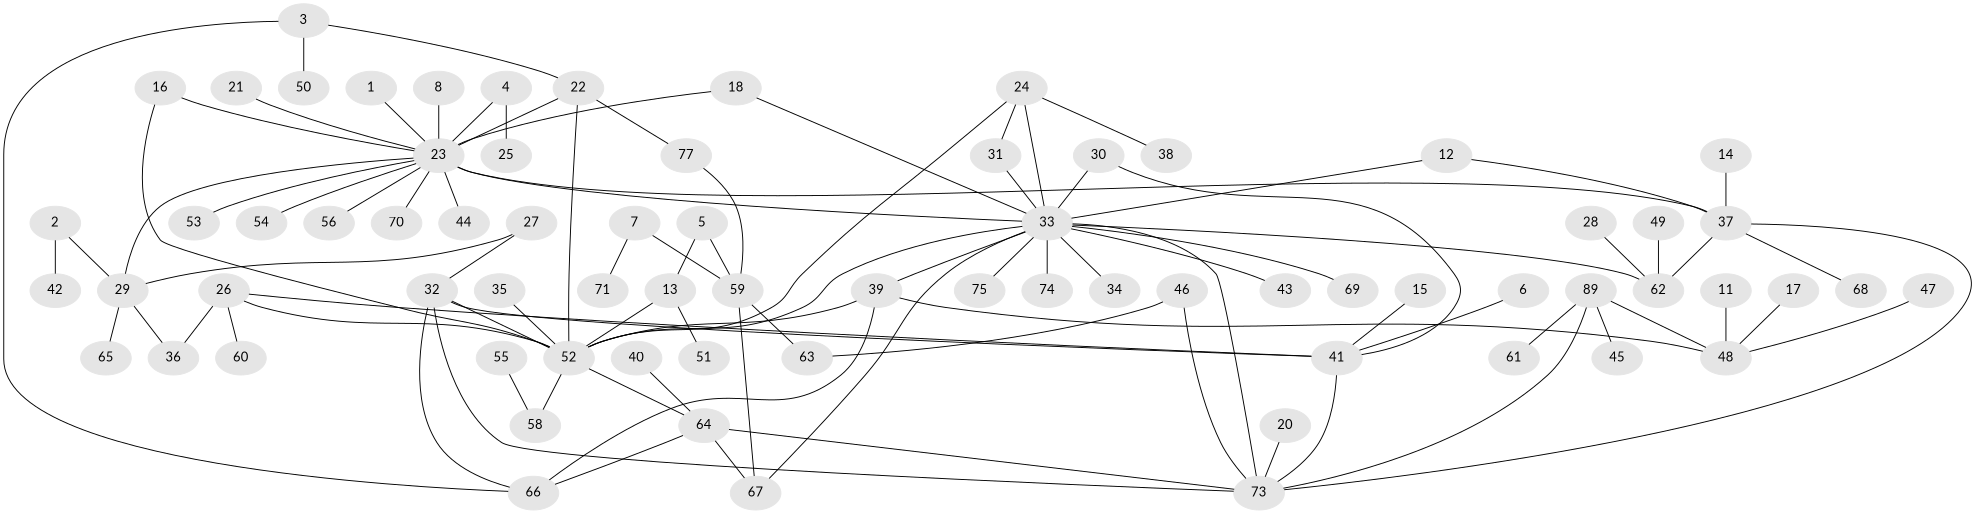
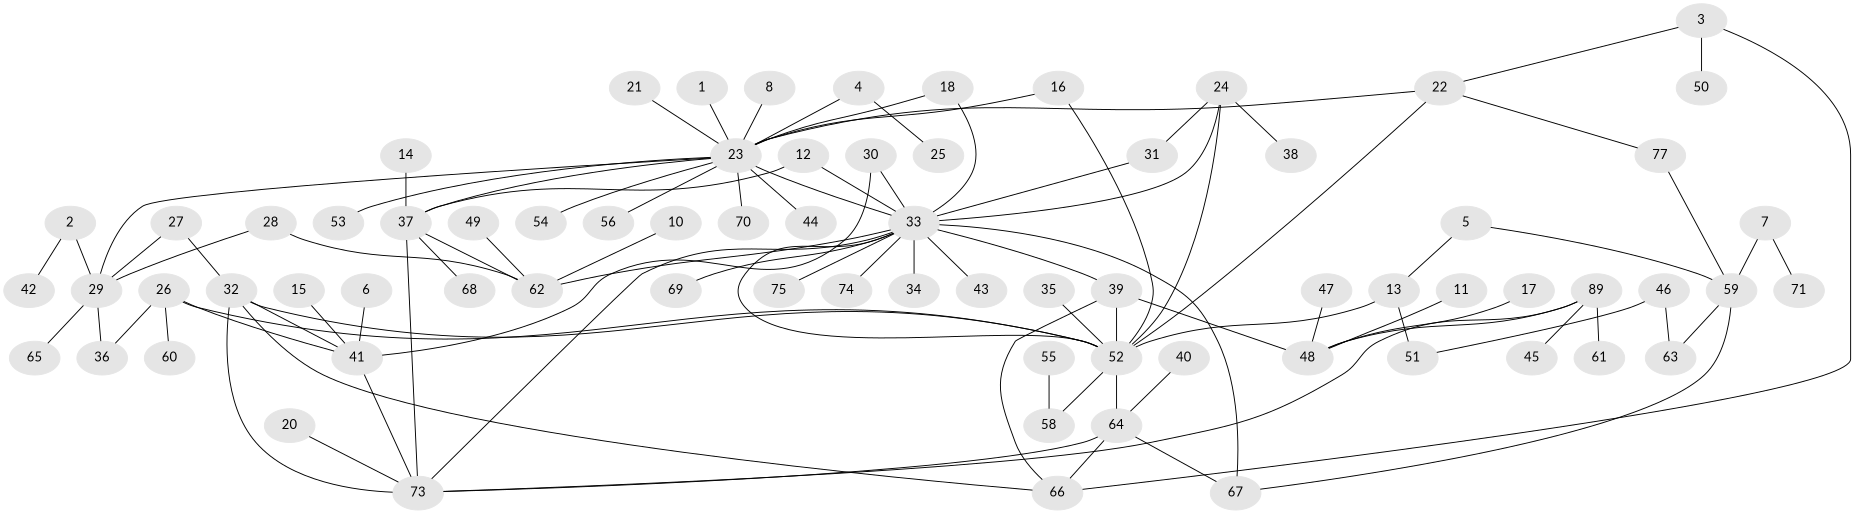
node "10": added
edge "28" -- "29": added
edge "46" -- "73": now "46" -- "51"
